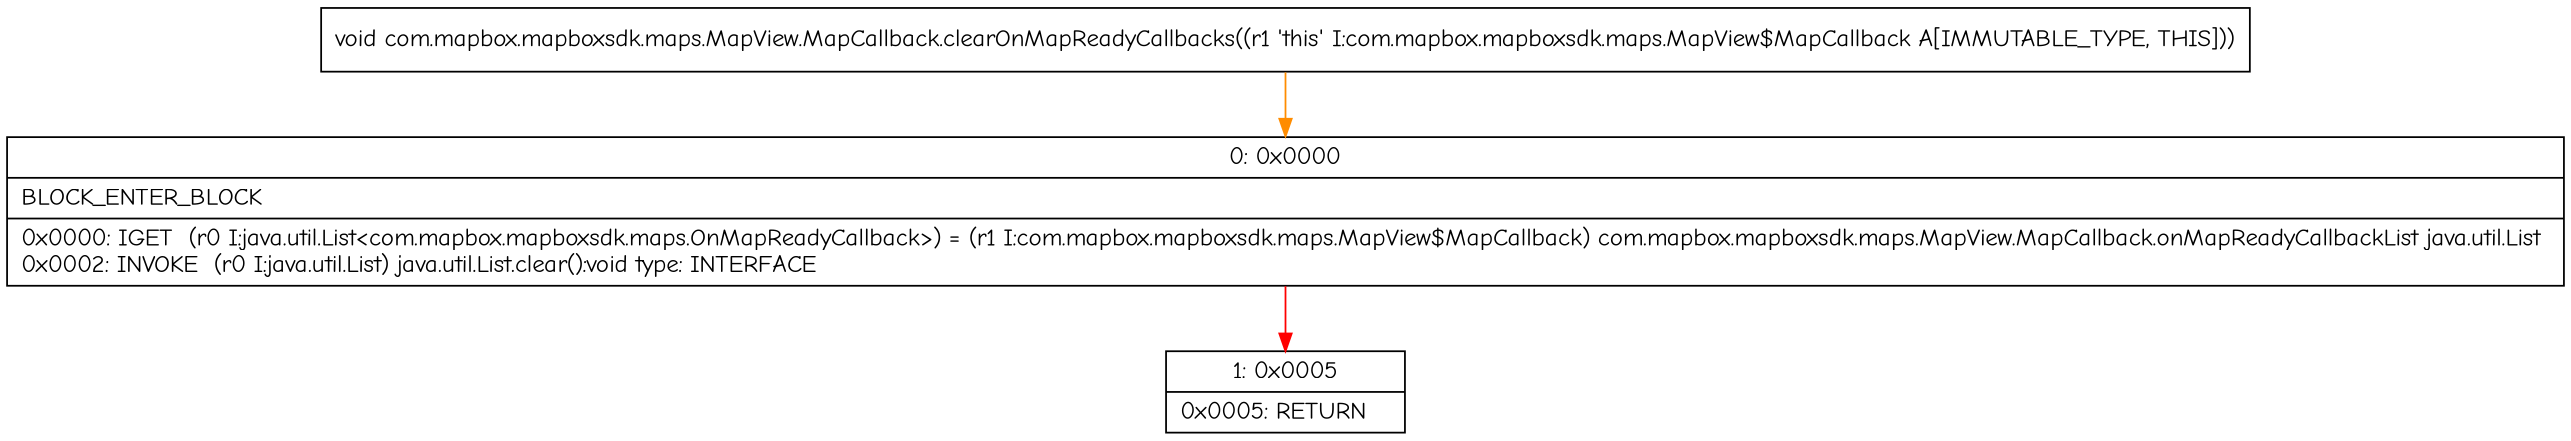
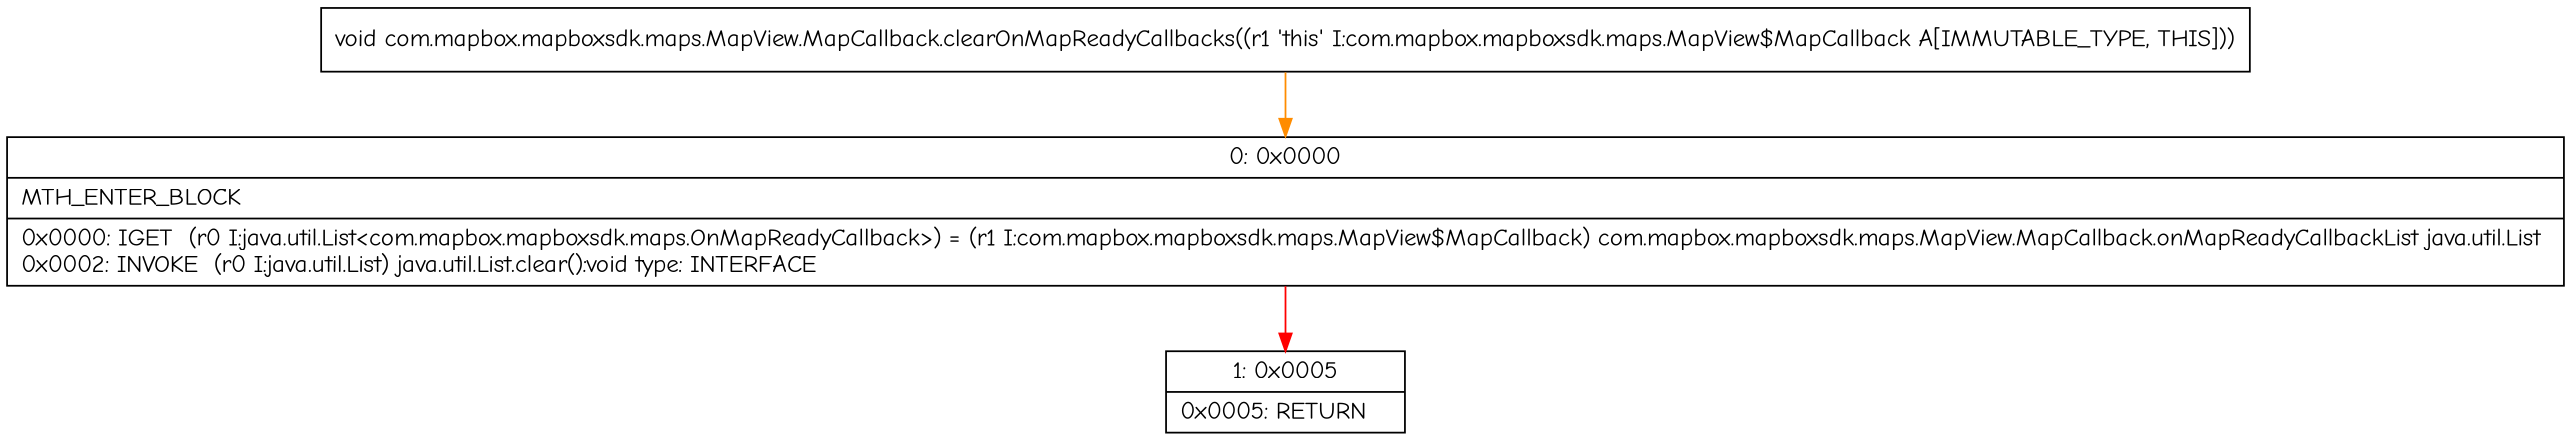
node "0: 0x0000": text "BLOCK_ENTER_BLOCK" -> "MTH_ENTER_BLOCK"
